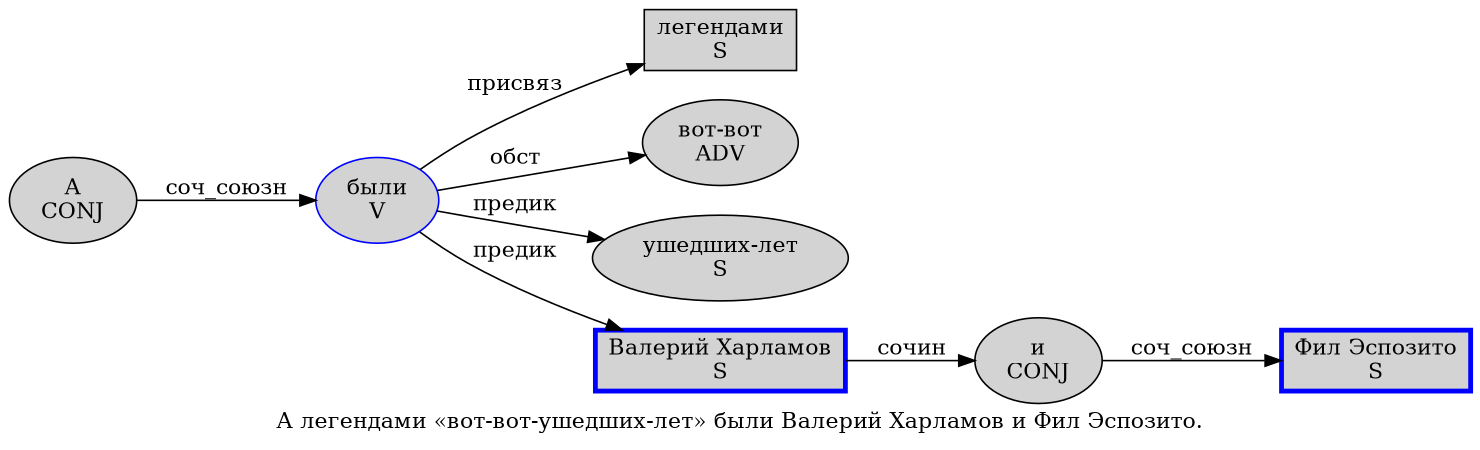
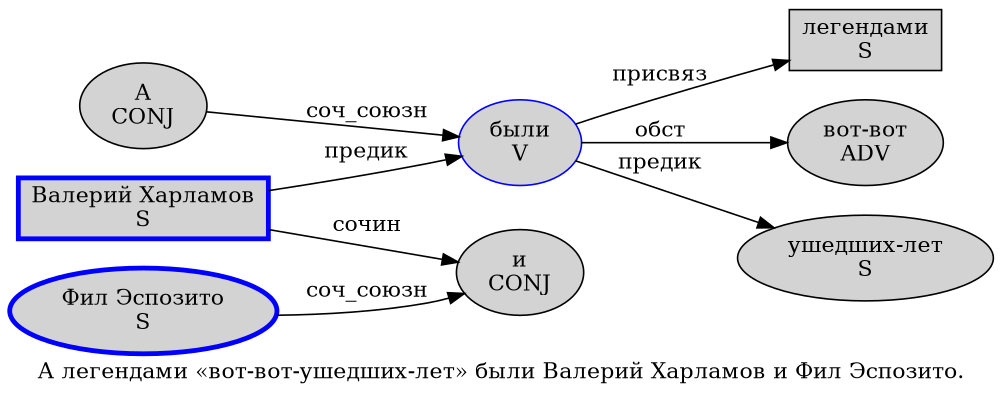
edge "были V" -> "Валерий Харламов S": reversed
edge "и CONJ" -> "Фил Эспозито S": reversed
node "Фил Эспозито S": shape box -> ellipse
